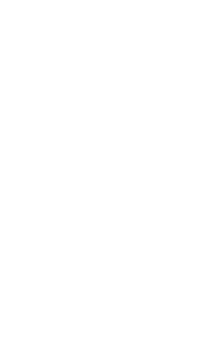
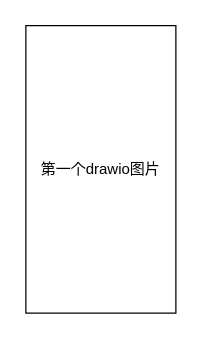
node "第一个drawio图片": added
